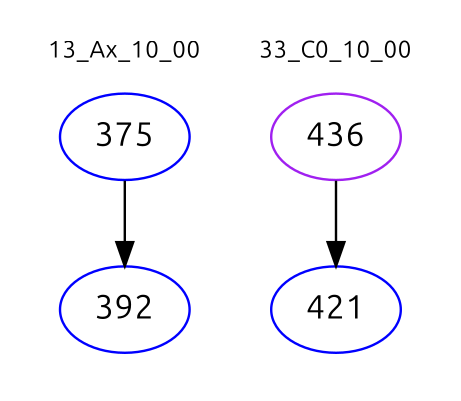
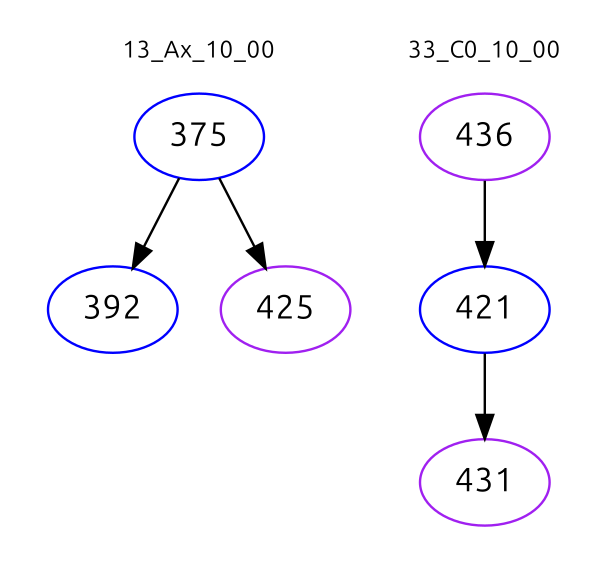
node "425": added
node "431": added
